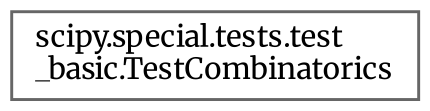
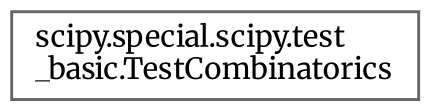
node "scipy.special.tests.test _basic.TestCombinatorics": label "scipy.special.tests.test _basic.TestCombinatorics" -> "scipy.special.scipy.test _basic.TestCombinatorics"
